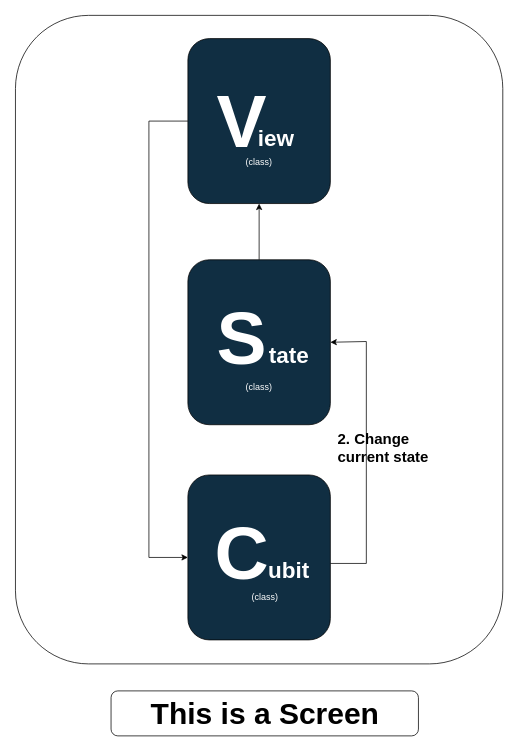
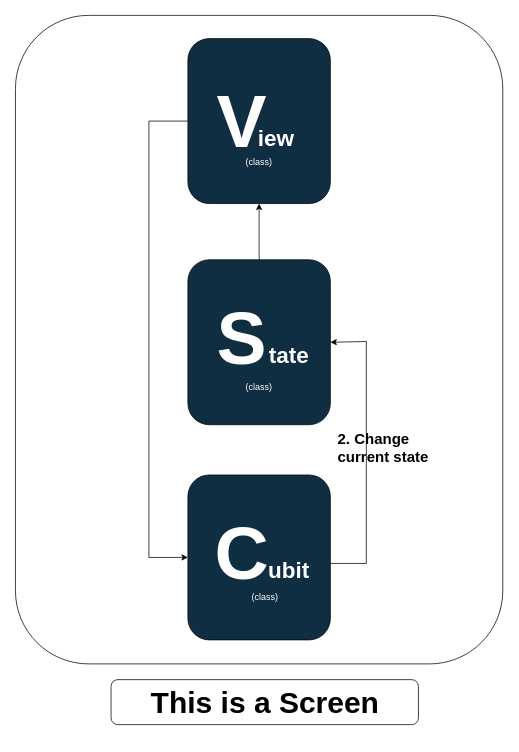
node "This is a Screen": moved (265, 714) -> (265, 702)
